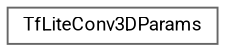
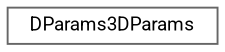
node "TfLiteConv3DParams": label "TfLiteConv3DParams" -> "DParams3DParams"
